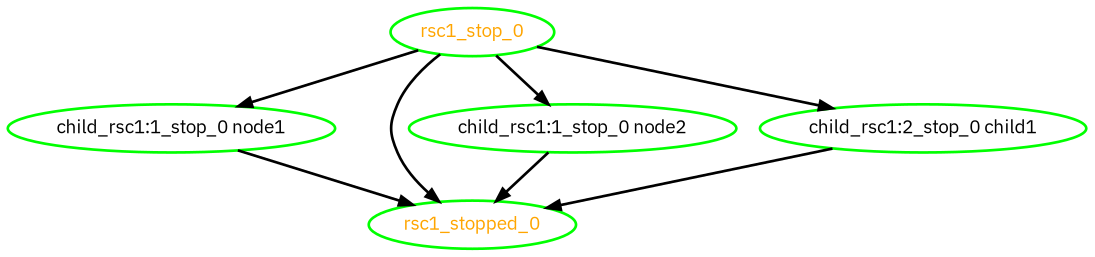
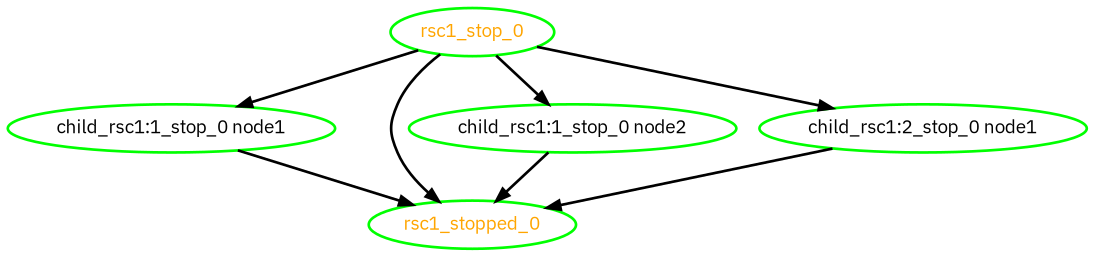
node "child_rsc1:2_stop_0 child1": label "child_rsc1:2_stop_0 child1" -> "child_rsc1:2_stop_0 node1"
